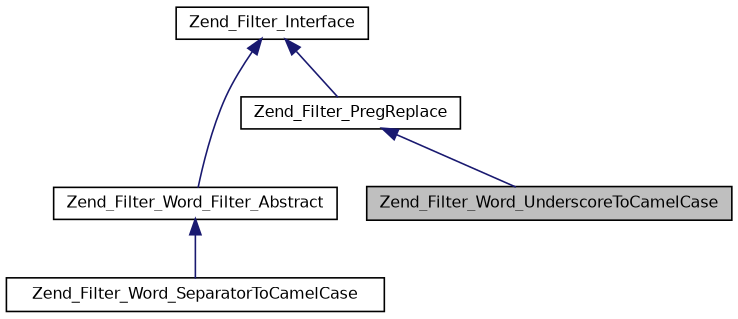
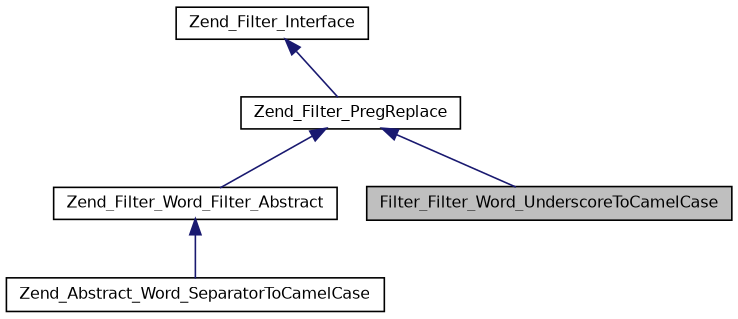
edge "Zend_Filter_Word_Filter_Abstract" -> "Zend_Filter_Interface": now "Zend_Filter_Word_Filter_Abstract" -> "Zend_Filter_PregReplace"
node "Zend_Filter_Word_UnderscoreToCamelCase": label "Zend_Filter_Word_UnderscoreToCamelCase" -> "Filter_Filter_Word_UnderscoreToCamelCase"
node "Zend_Filter_Word_SeparatorToCamelCase": label "Zend_Filter_Word_SeparatorToCamelCase" -> "Zend_Abstract_Word_SeparatorToCamelCase"
